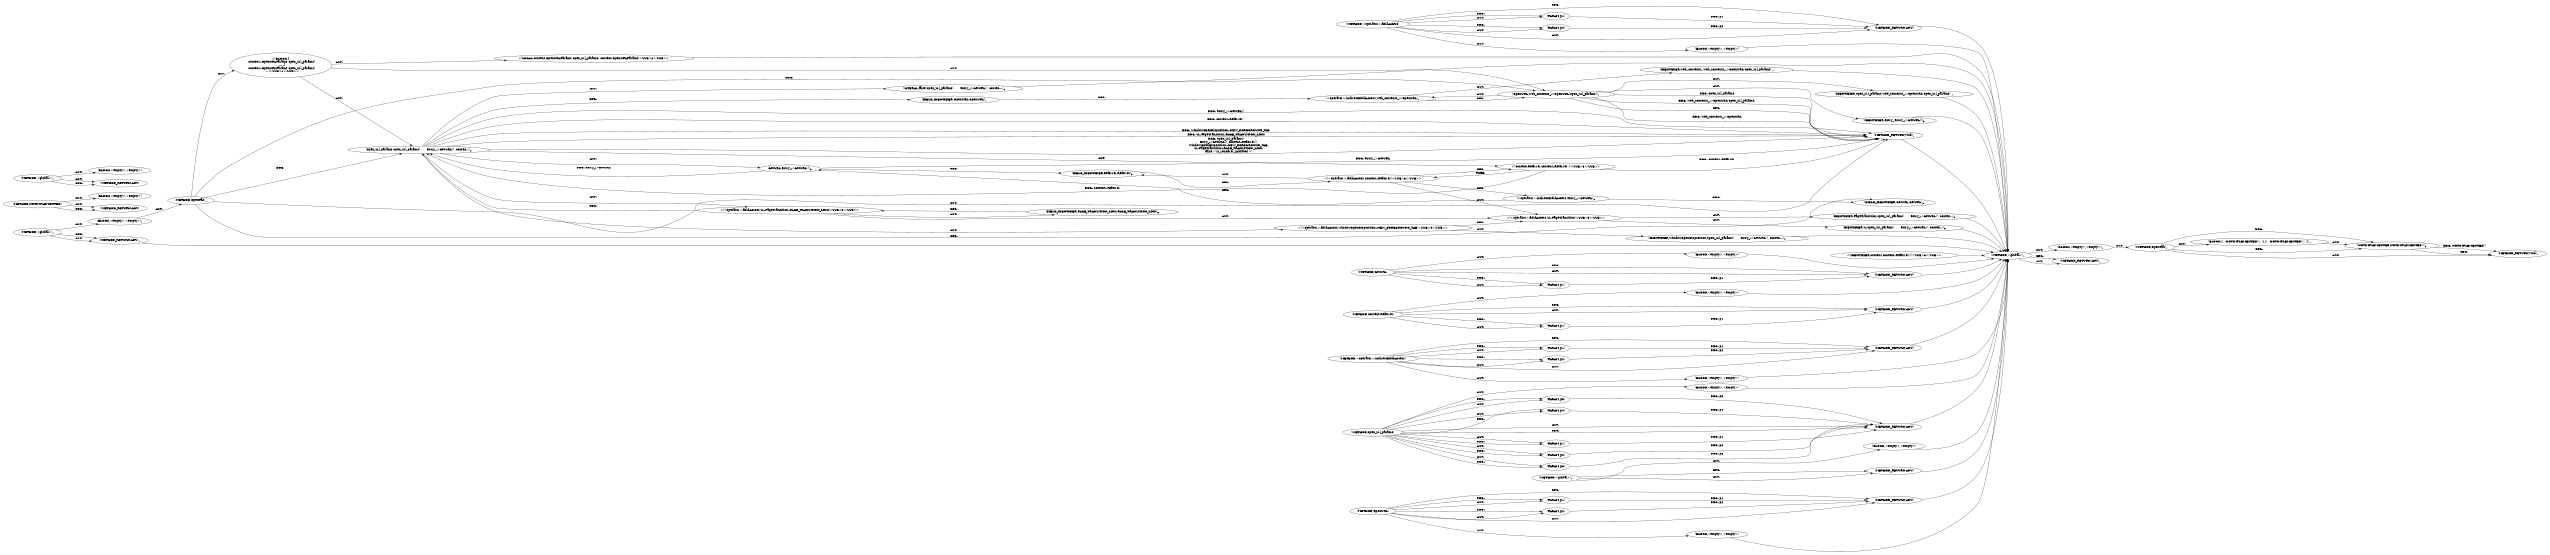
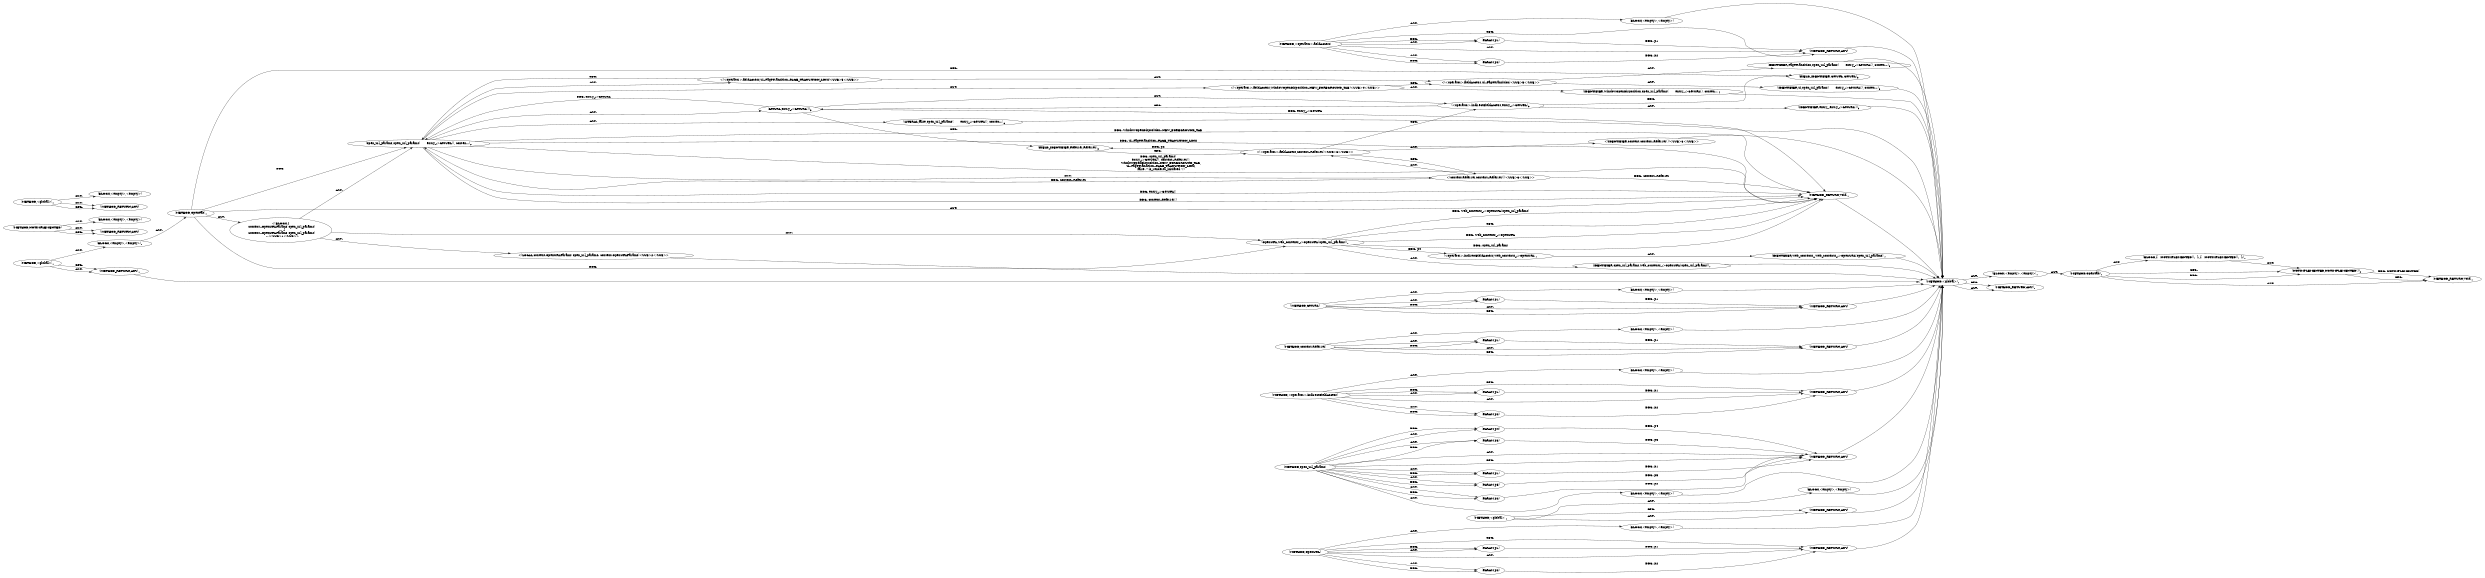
edge "(OpenURL,web_contents_->OpenURL(open_url_params))" -> "(IDENTIFIER,entry_,entry_->GetURL())": now "(<operator>.indirectFieldAccess,entry_->GetURL)" -> "(IDENTIFIER,entry_,entry_->GetURL())"
edge "(OpenURL,web_contents_->OpenURL(open_url_params))" -> "(<operator>.indirectFieldAccess,web_contents_->OpenURL)": label "AST: " -> "DDG: p4"
edge "(GetURL,entry_->GetURL())" -> "(<operator>.indirectFieldAccess,entry_->GetURL)": added, label "AST:"
node "(FIELD_IDENTIFIER,OpenURL,OpenURL)": removed
edge "(<operator>.indirectFieldAccess,web_contents_->OpenURL)" -> "(OpenURL,web_contents_->OpenURL(open_url_params))": removed, label "CFG:"
edge "<(content.Referrer,content::Referrer())<SUB>3</SUB>>" -> "<(<operator>.fieldAccess,content::Referrer)<SUB>3</SUB>>": label "PAGE: " -> "AST: "
edge "<(<operator>.fieldAccess,content::Referrer)<SUB>3</SUB>>" -> "(FIELD_IDENTIFIER,Referrer,Referrer)": label "AST: " -> "DDG: p2"
edge "<(<operator>.fieldAccess,content::Referrer)<SUB>3</SUB>>" -> "<(<operator>.fieldAccess,ui::PageTransition)<SUB>5</SUB>>": now "<(<operator>.fieldAccess,content::Referrer)<SUB>3</SUB>>" -> "<(IDENTIFIER,content,content::Referrer())<SUB>3</SUB>>"
node "(FIELD_IDENTIFIER,PAGE_TRANSITION_LINK,PAGE_TRANSITION_LINK)": removed
